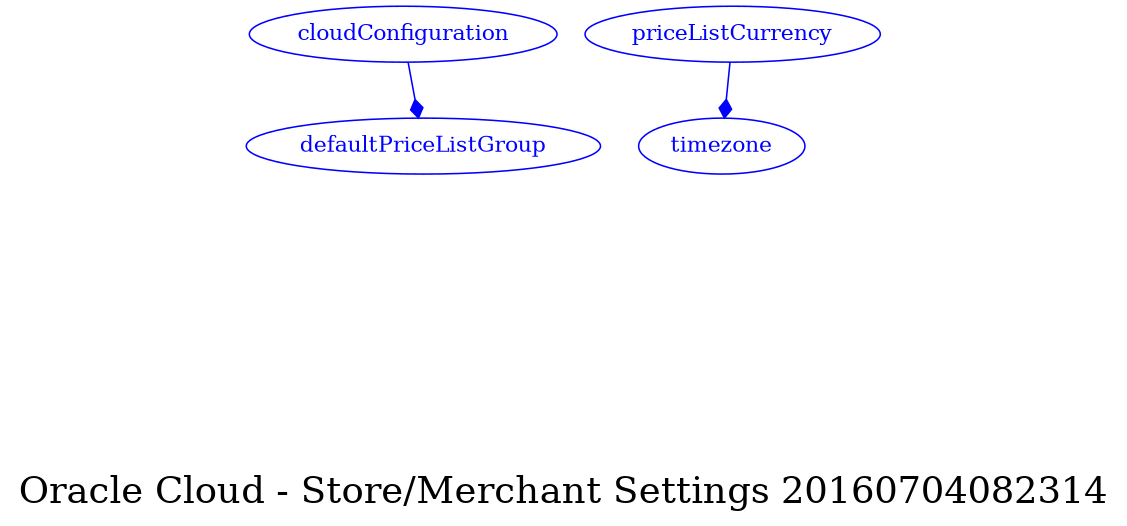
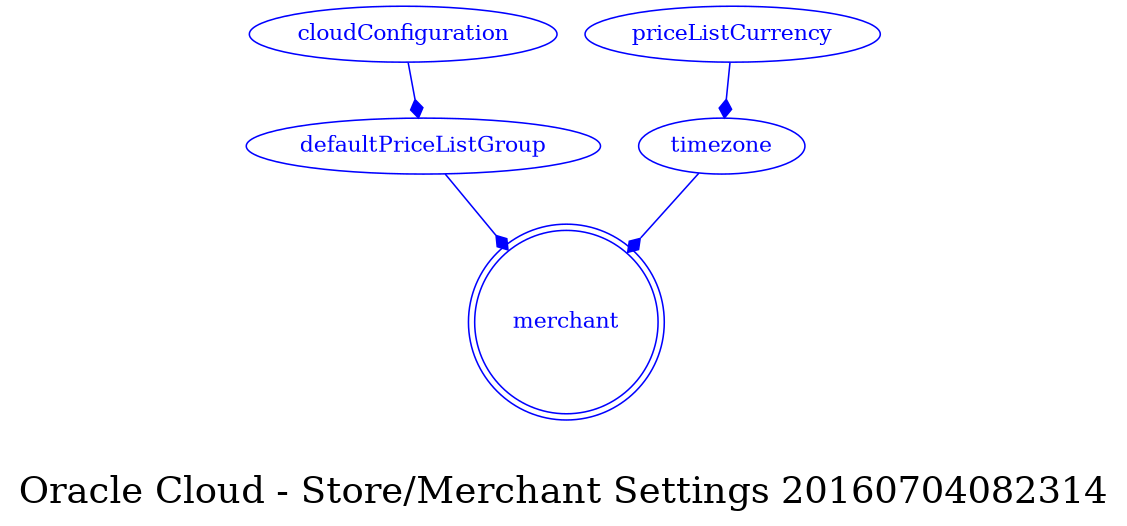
node "merchant": added
